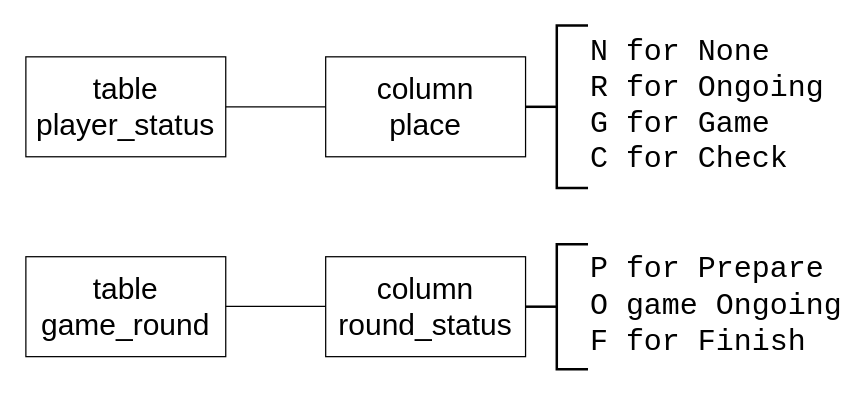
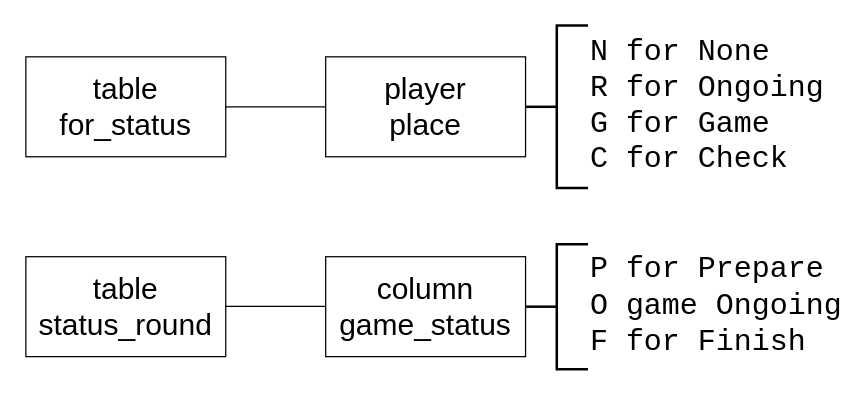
node "table player_status": label "table player_status" -> "table for_status"
node "column place": label "column place" -> "player place"
node "table game_round": label "table game_round" -> "table status_round"
node "column round_status": label "column round_status" -> "column game_status"
